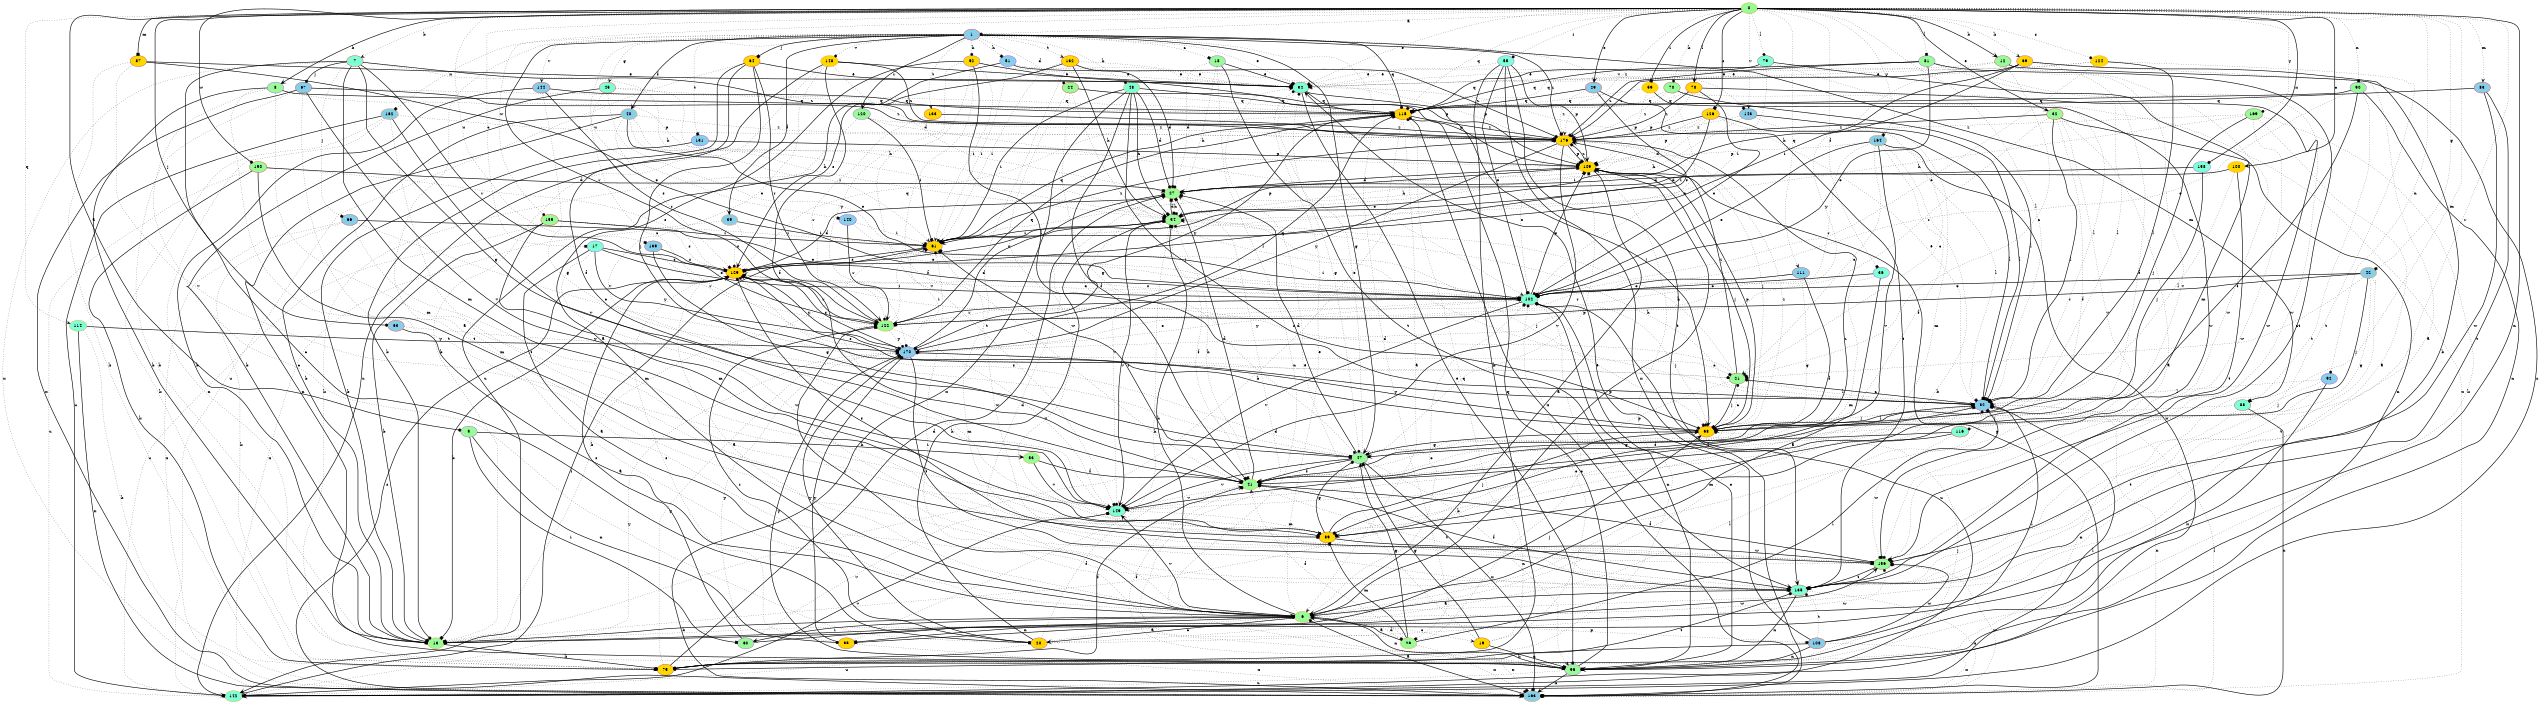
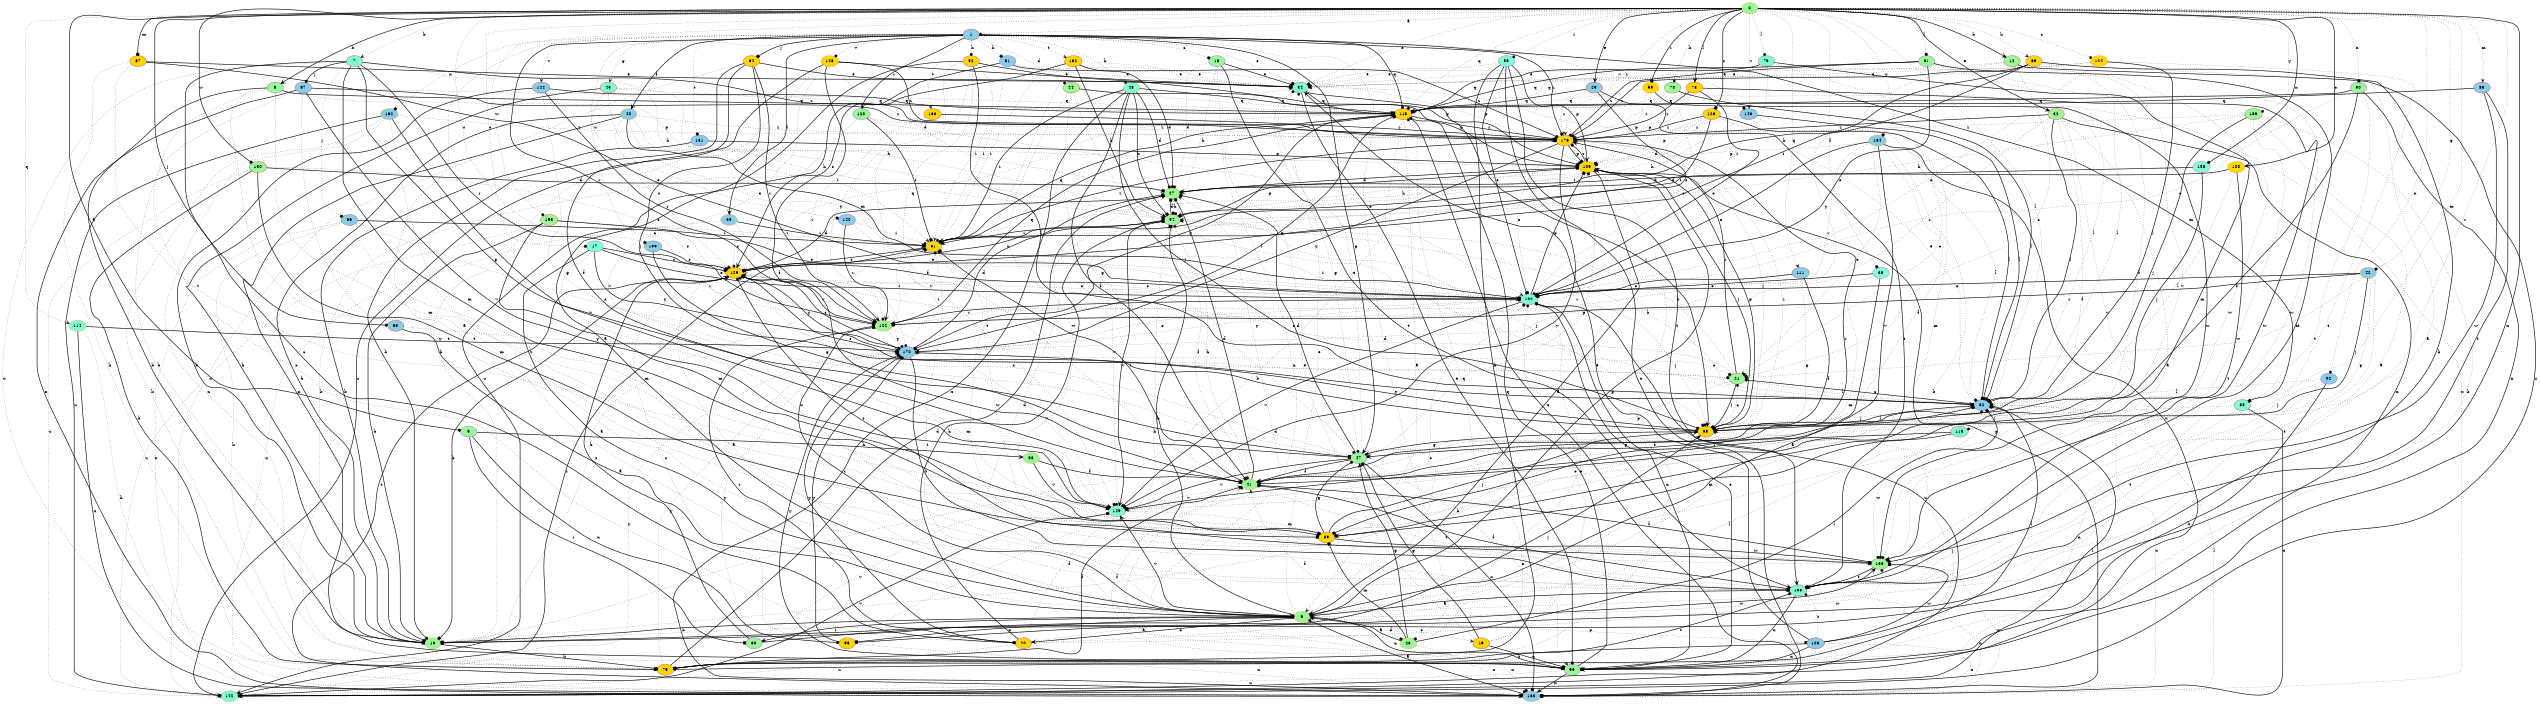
edge "40" -> "102": label "o" -> "m"
